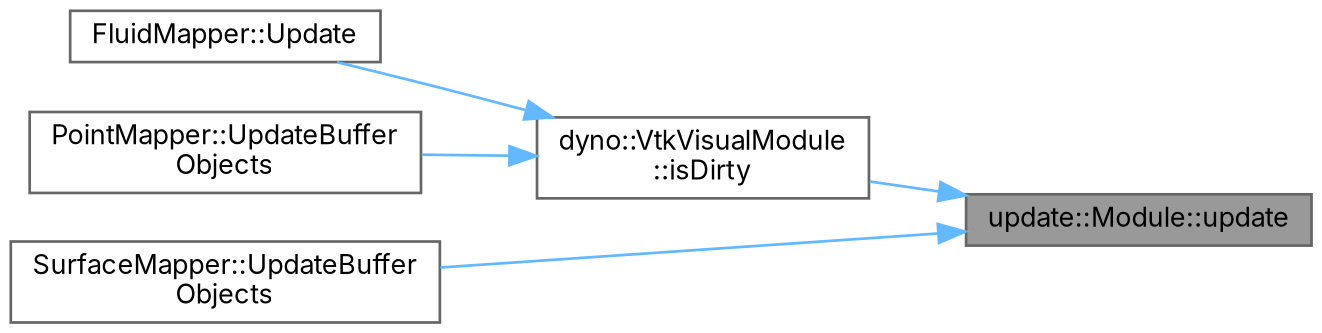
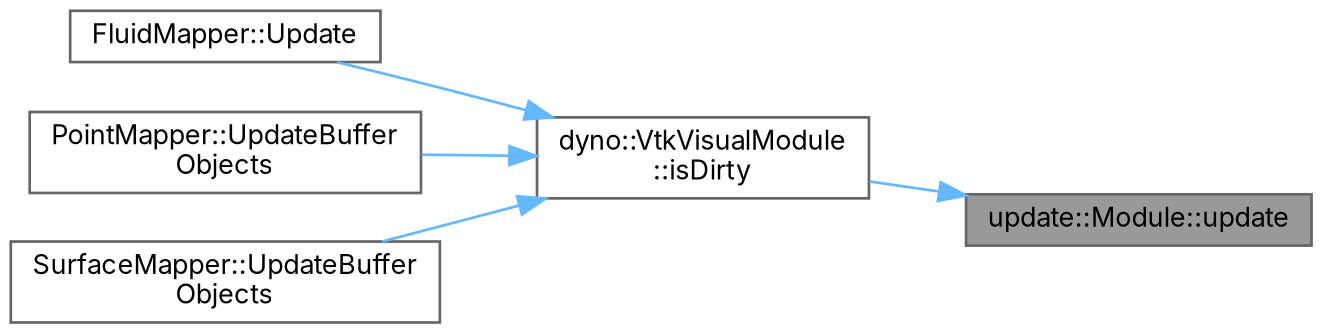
edge "SurfaceMapper::UpdateBuffer Objects" -> "update::Module::update": now "SurfaceMapper::UpdateBuffer Objects" -> "dyno::VtkVisualModule ::isDirty"
